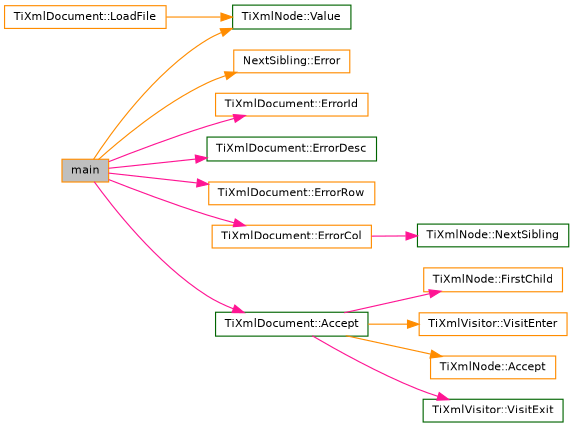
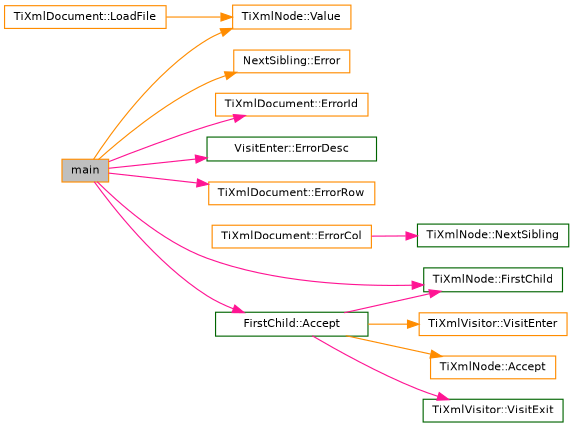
node "TiXmlNode::Value": color darkgreen -> darkorange
node "TiXmlDocument::ErrorDesc": label "TiXmlDocument::ErrorDesc" -> "VisitEnter::ErrorDesc"
edge "main" -> "TiXmlDocument::ErrorCol": now "main" -> "TiXmlNode::FirstChild"
node "TiXmlNode::FirstChild": color darkorange -> darkgreen
node "TiXmlDocument::Accept": label "TiXmlDocument::Accept" -> "FirstChild::Accept"
